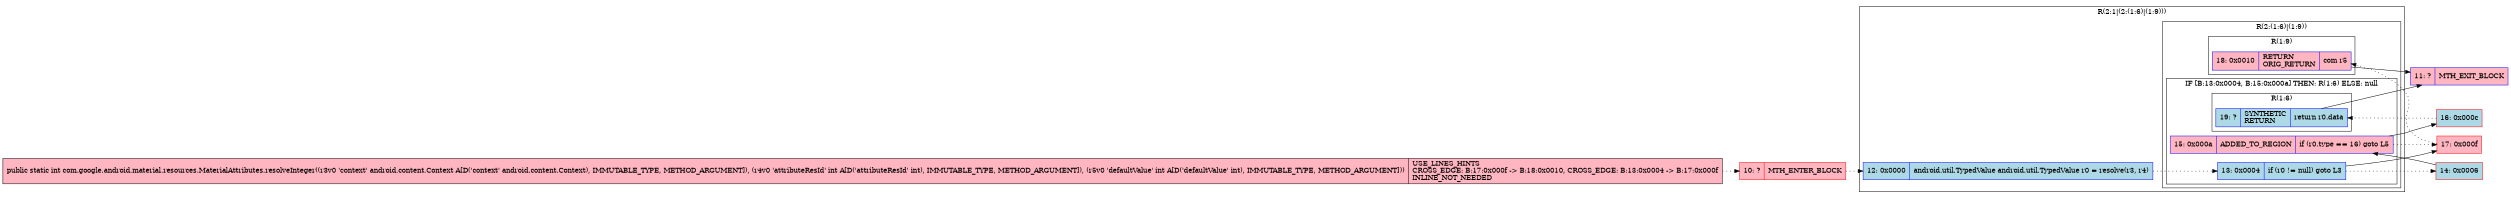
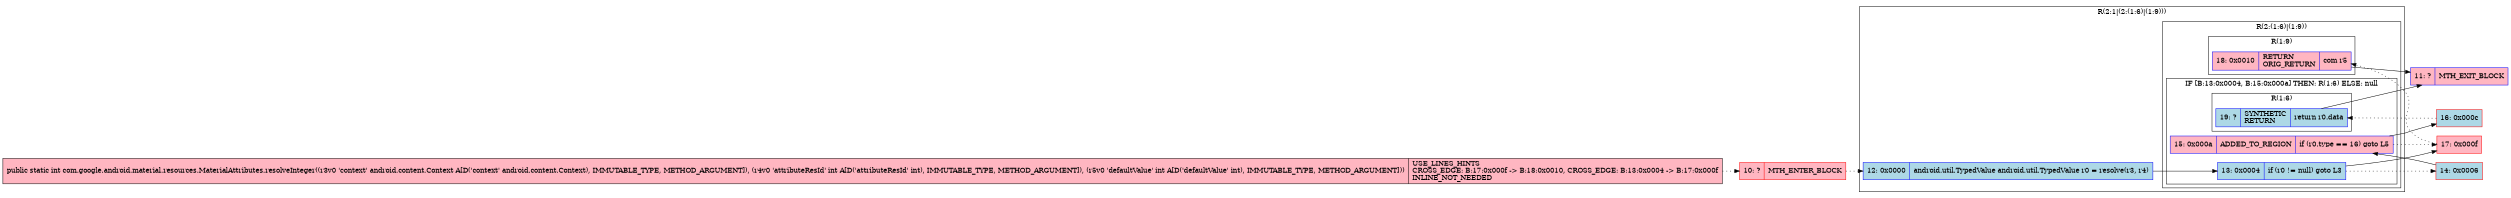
edge "12: 0x0000" -> "13: 0x0004": style dotted -> solid
